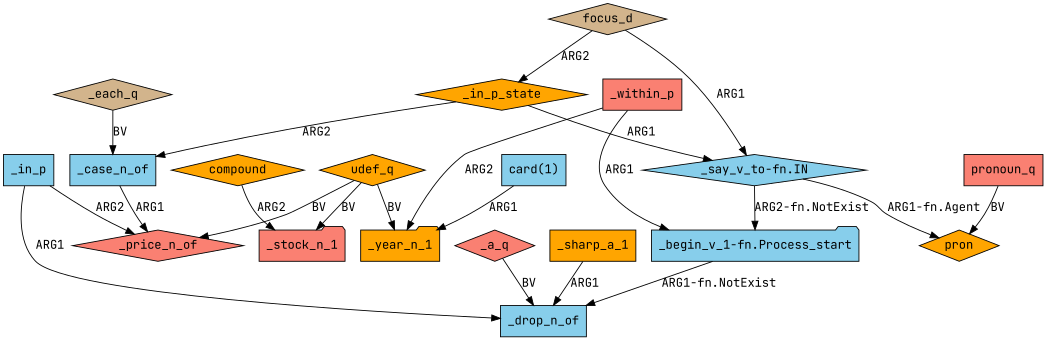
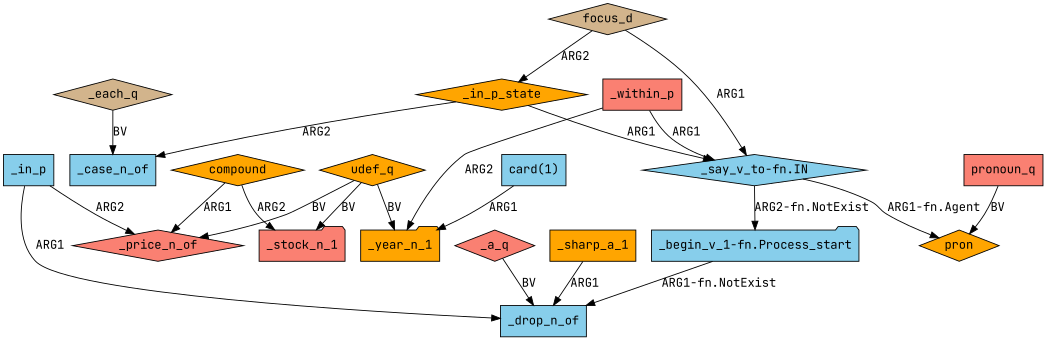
edge "_within_p" -> "_begin_v_1-fn.Process_start": now "_within_p" -> "_say_v_to-fn.IN"
edge "_case_n_of" -> "_price_n_of": now "compound" -> "_price_n_of"
